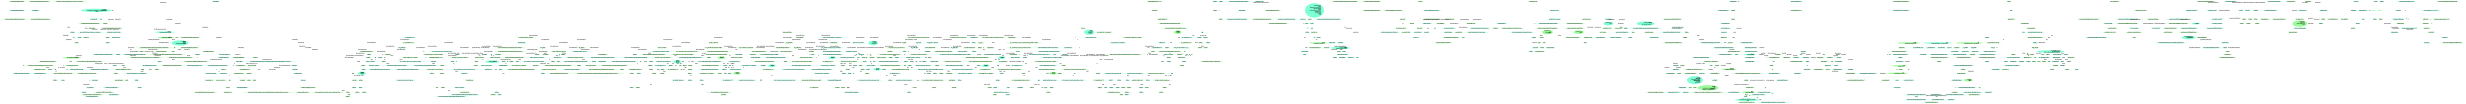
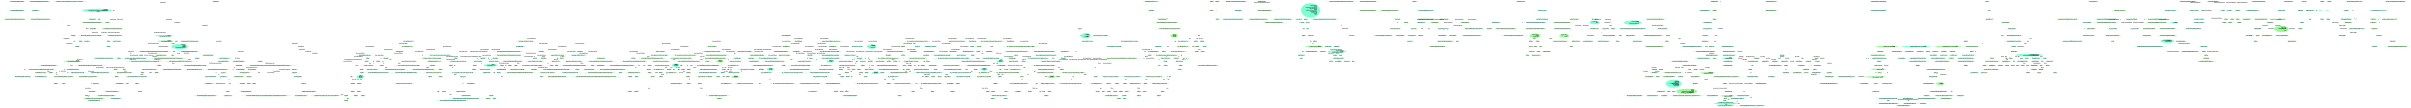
edge "Nancy.Hosting.Self.Tests.TestModule" -> "Get[''/rel''] = parameters => ''This is the site route''": reversed
